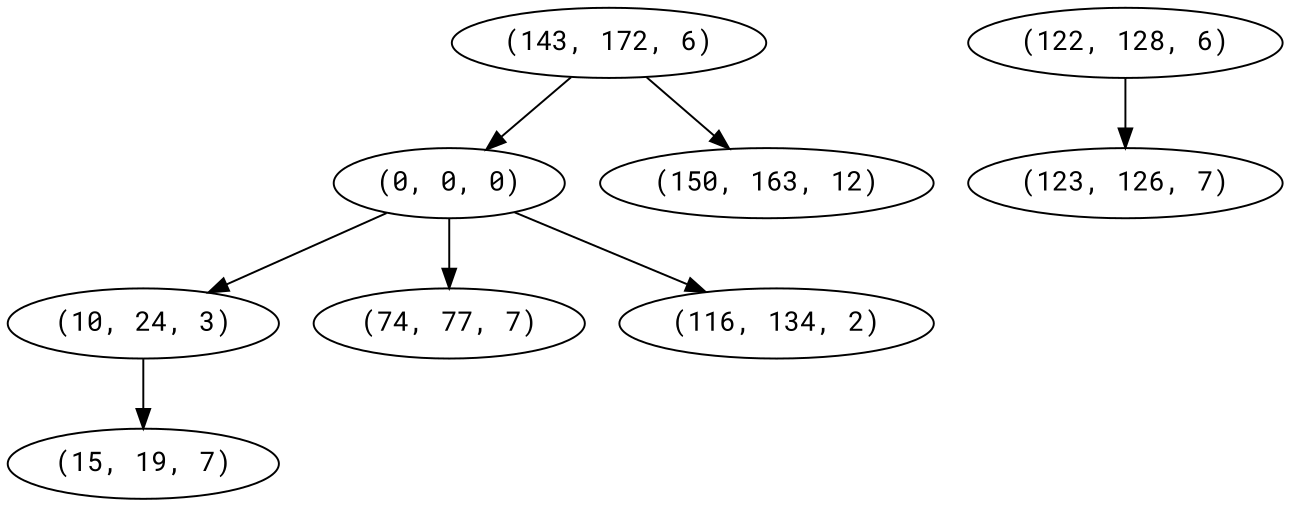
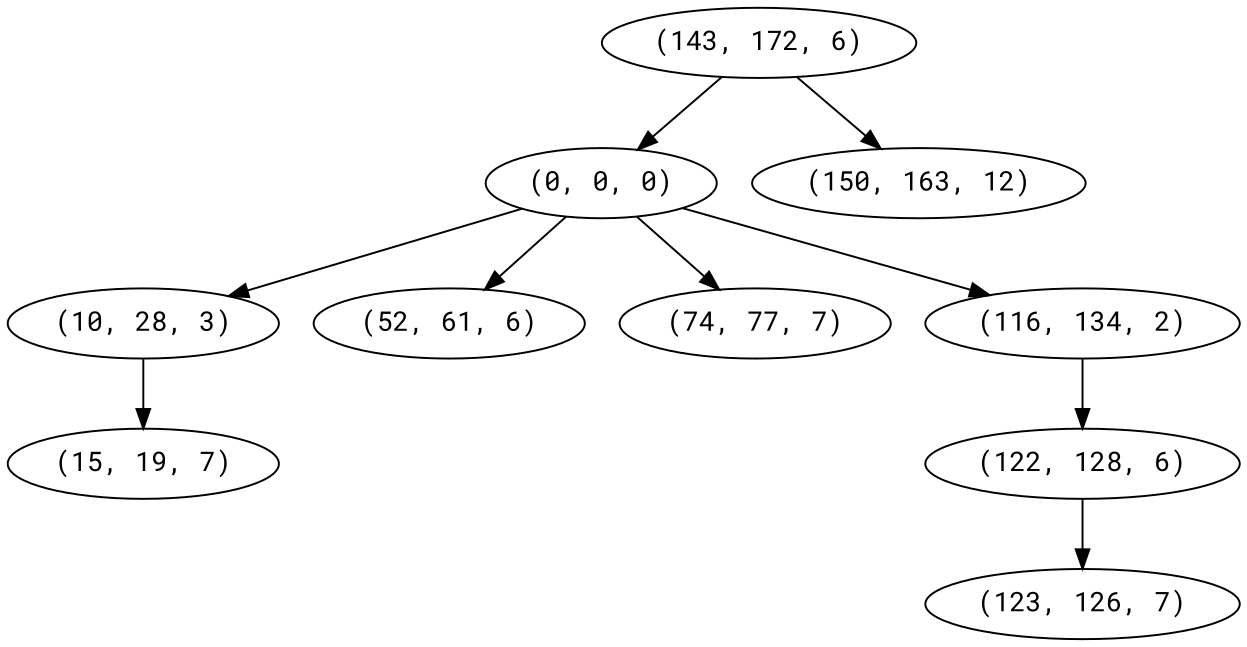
node "(10, 24, 3)": label "(10, 24, 3)" -> "(10, 28, 3)"
node "(52, 61, 6)": added
edge "(116, 134, 2)" -> "(122, 128, 6)": added
